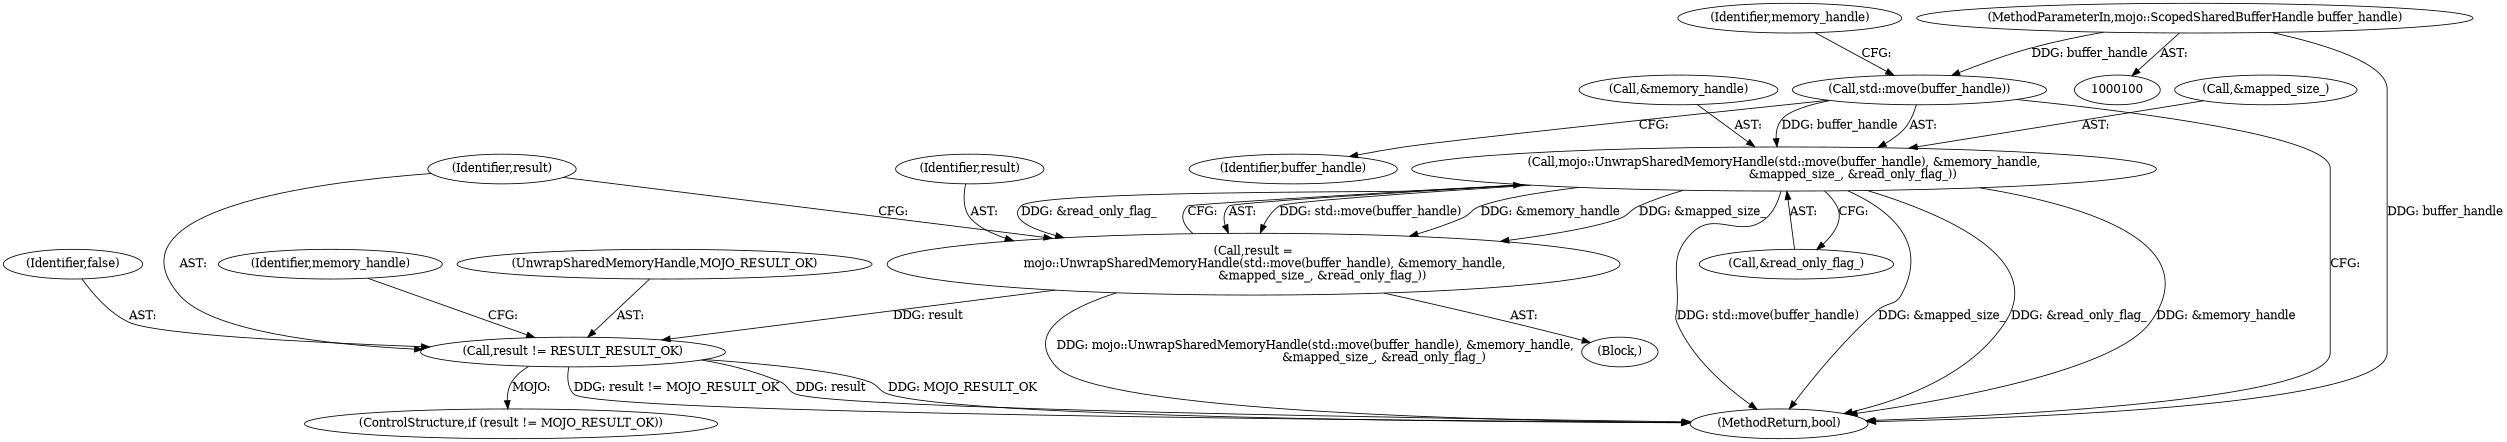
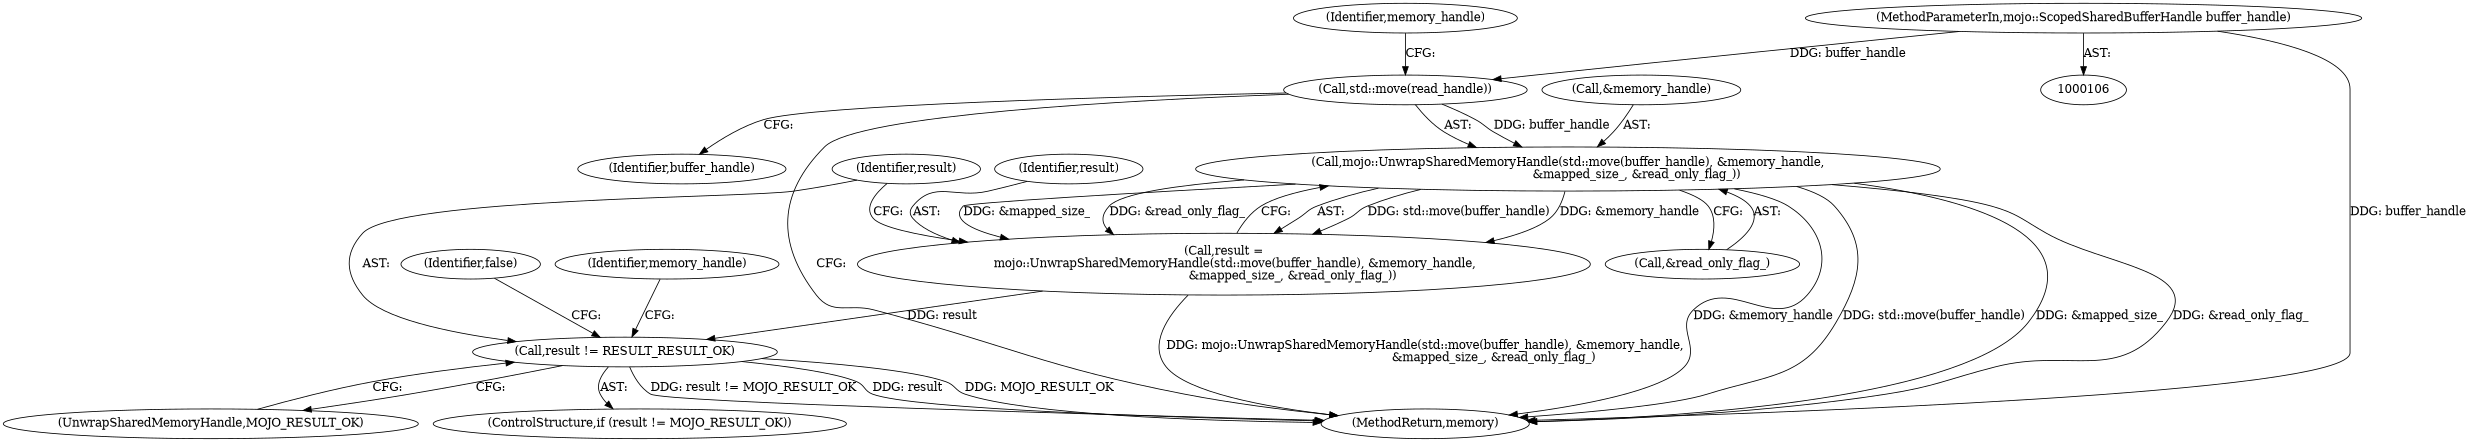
node "(Call,std::move(buffer_handle))": label "(Call,std::move(buffer_handle))" -> "(Call,std::move(read_handle))"
node "1000100": label "1000100" -> "1000106"
node "(Call,&mapped_size_)": removed
edge "(Identifier,false)" -> "(Call,result != RESULT_RESULT_OK)": label "AST: " -> "CFG: "
edge "(UnwrapSharedMemoryHandle,MOJO_RESULT_OK)" -> "(Call,result != RESULT_RESULT_OK)": label "AST: " -> "CFG: "
node "(Block,)": removed
edge "(Call,result != RESULT_RESULT_OK)" -> "(ControlStructure,if (result != MOJO_RESULT_OK))": label "MOJO: " -> "AST: "
edge "(Call,result != RESULT_RESULT_OK)" -> "(UnwrapSharedMemoryHandle,MOJO_RESULT_OK)": added, label "CFG:"
node "(MethodReturn,bool)": label "(MethodReturn,bool)" -> "(MethodReturn,memory)"
